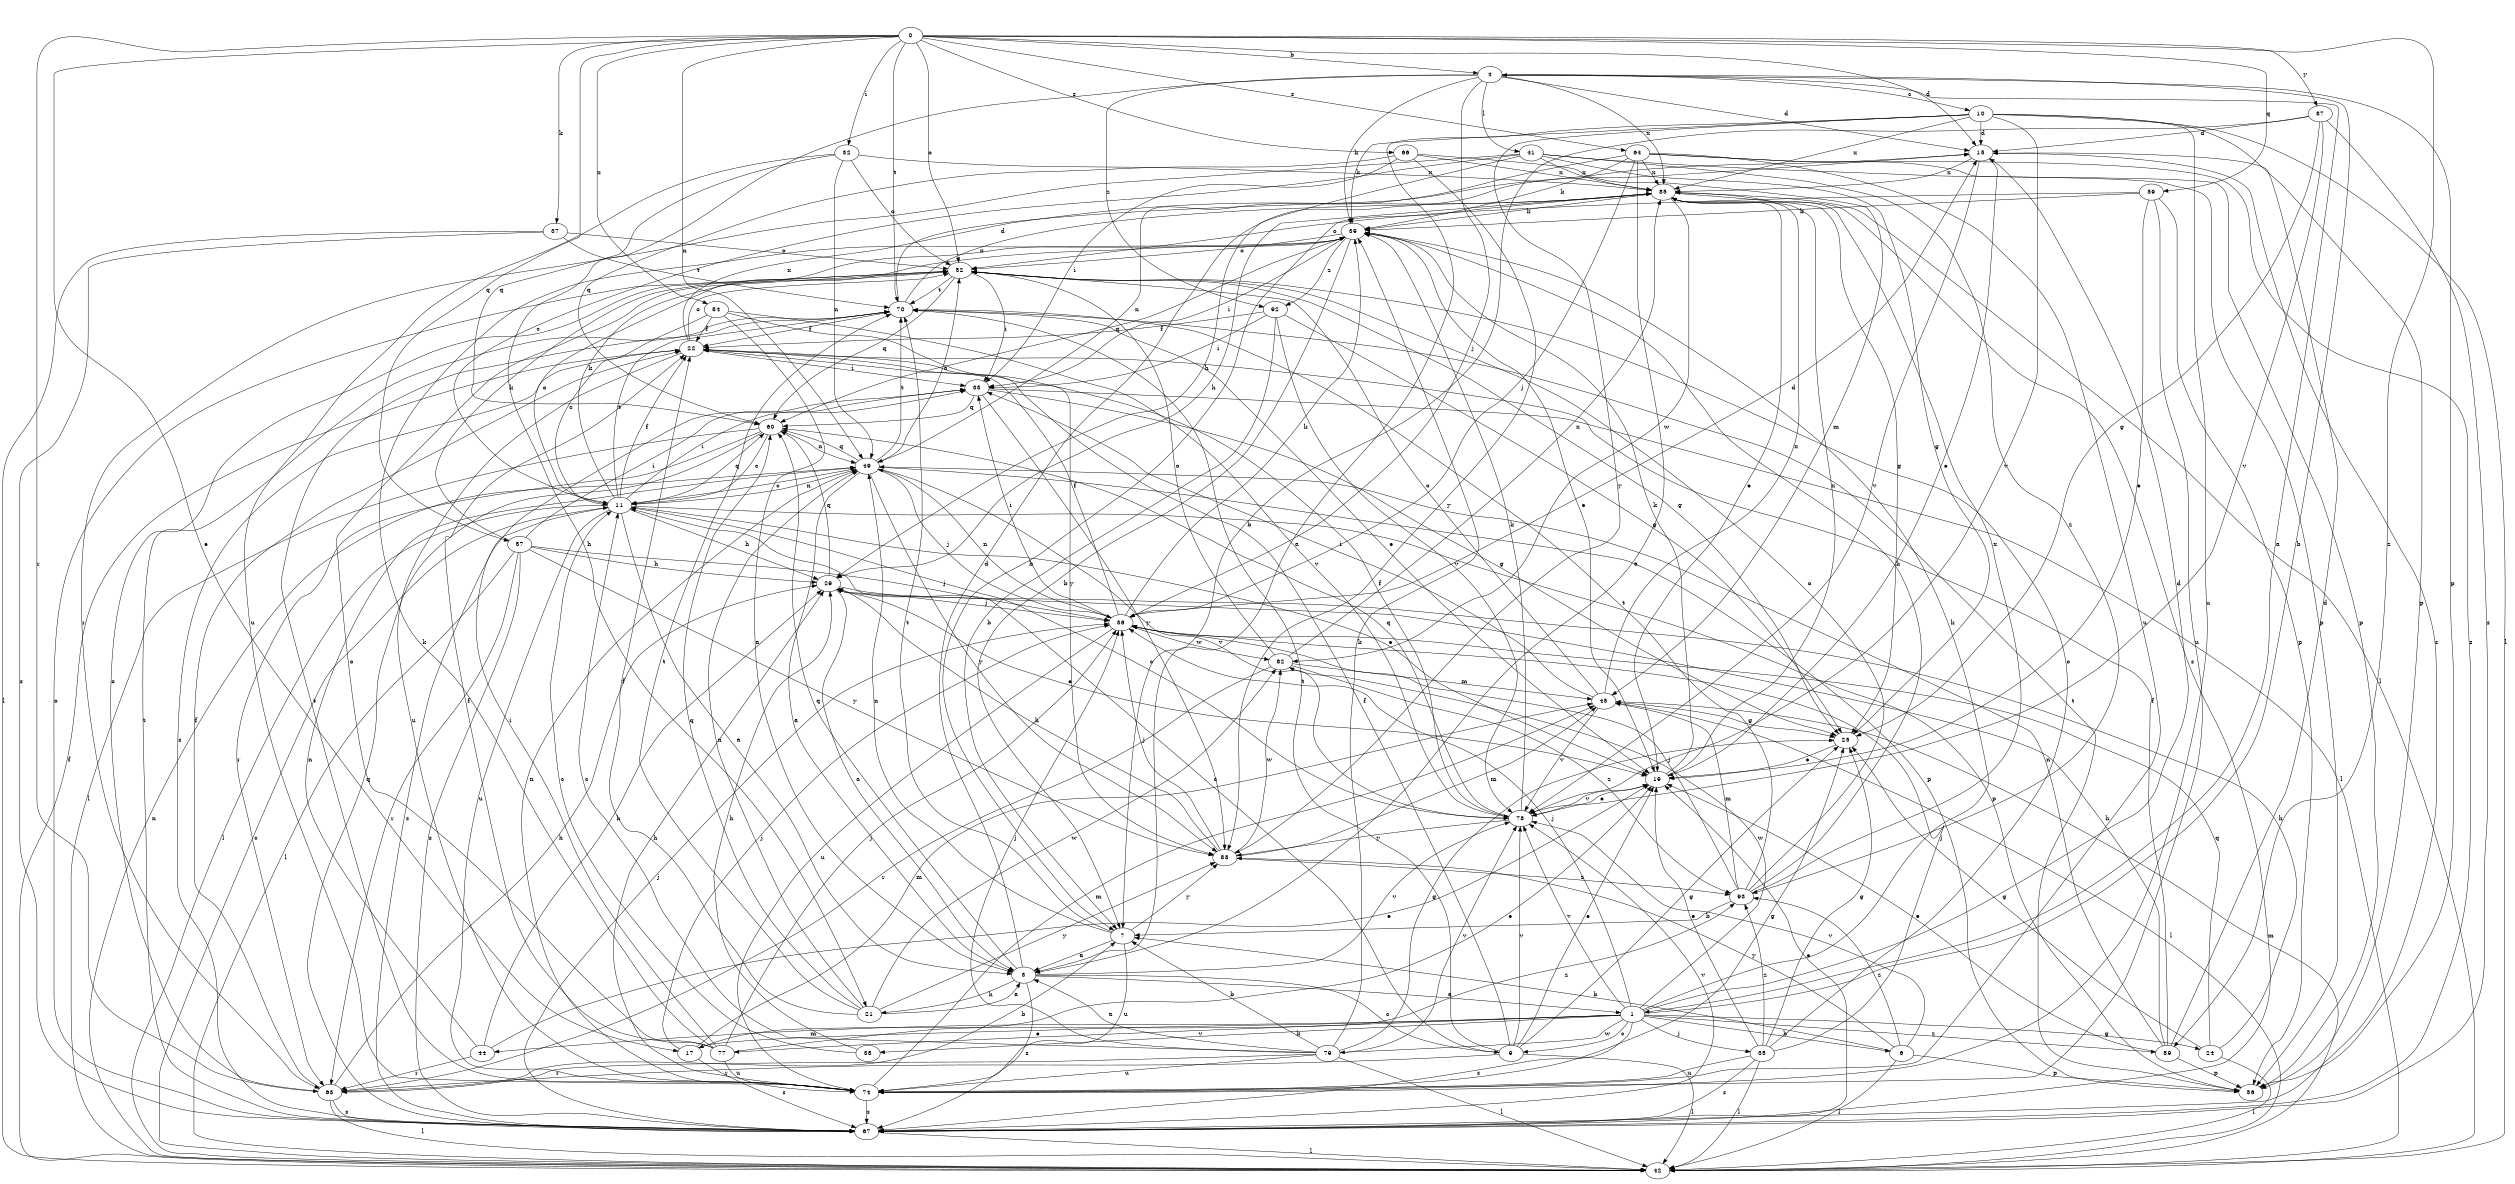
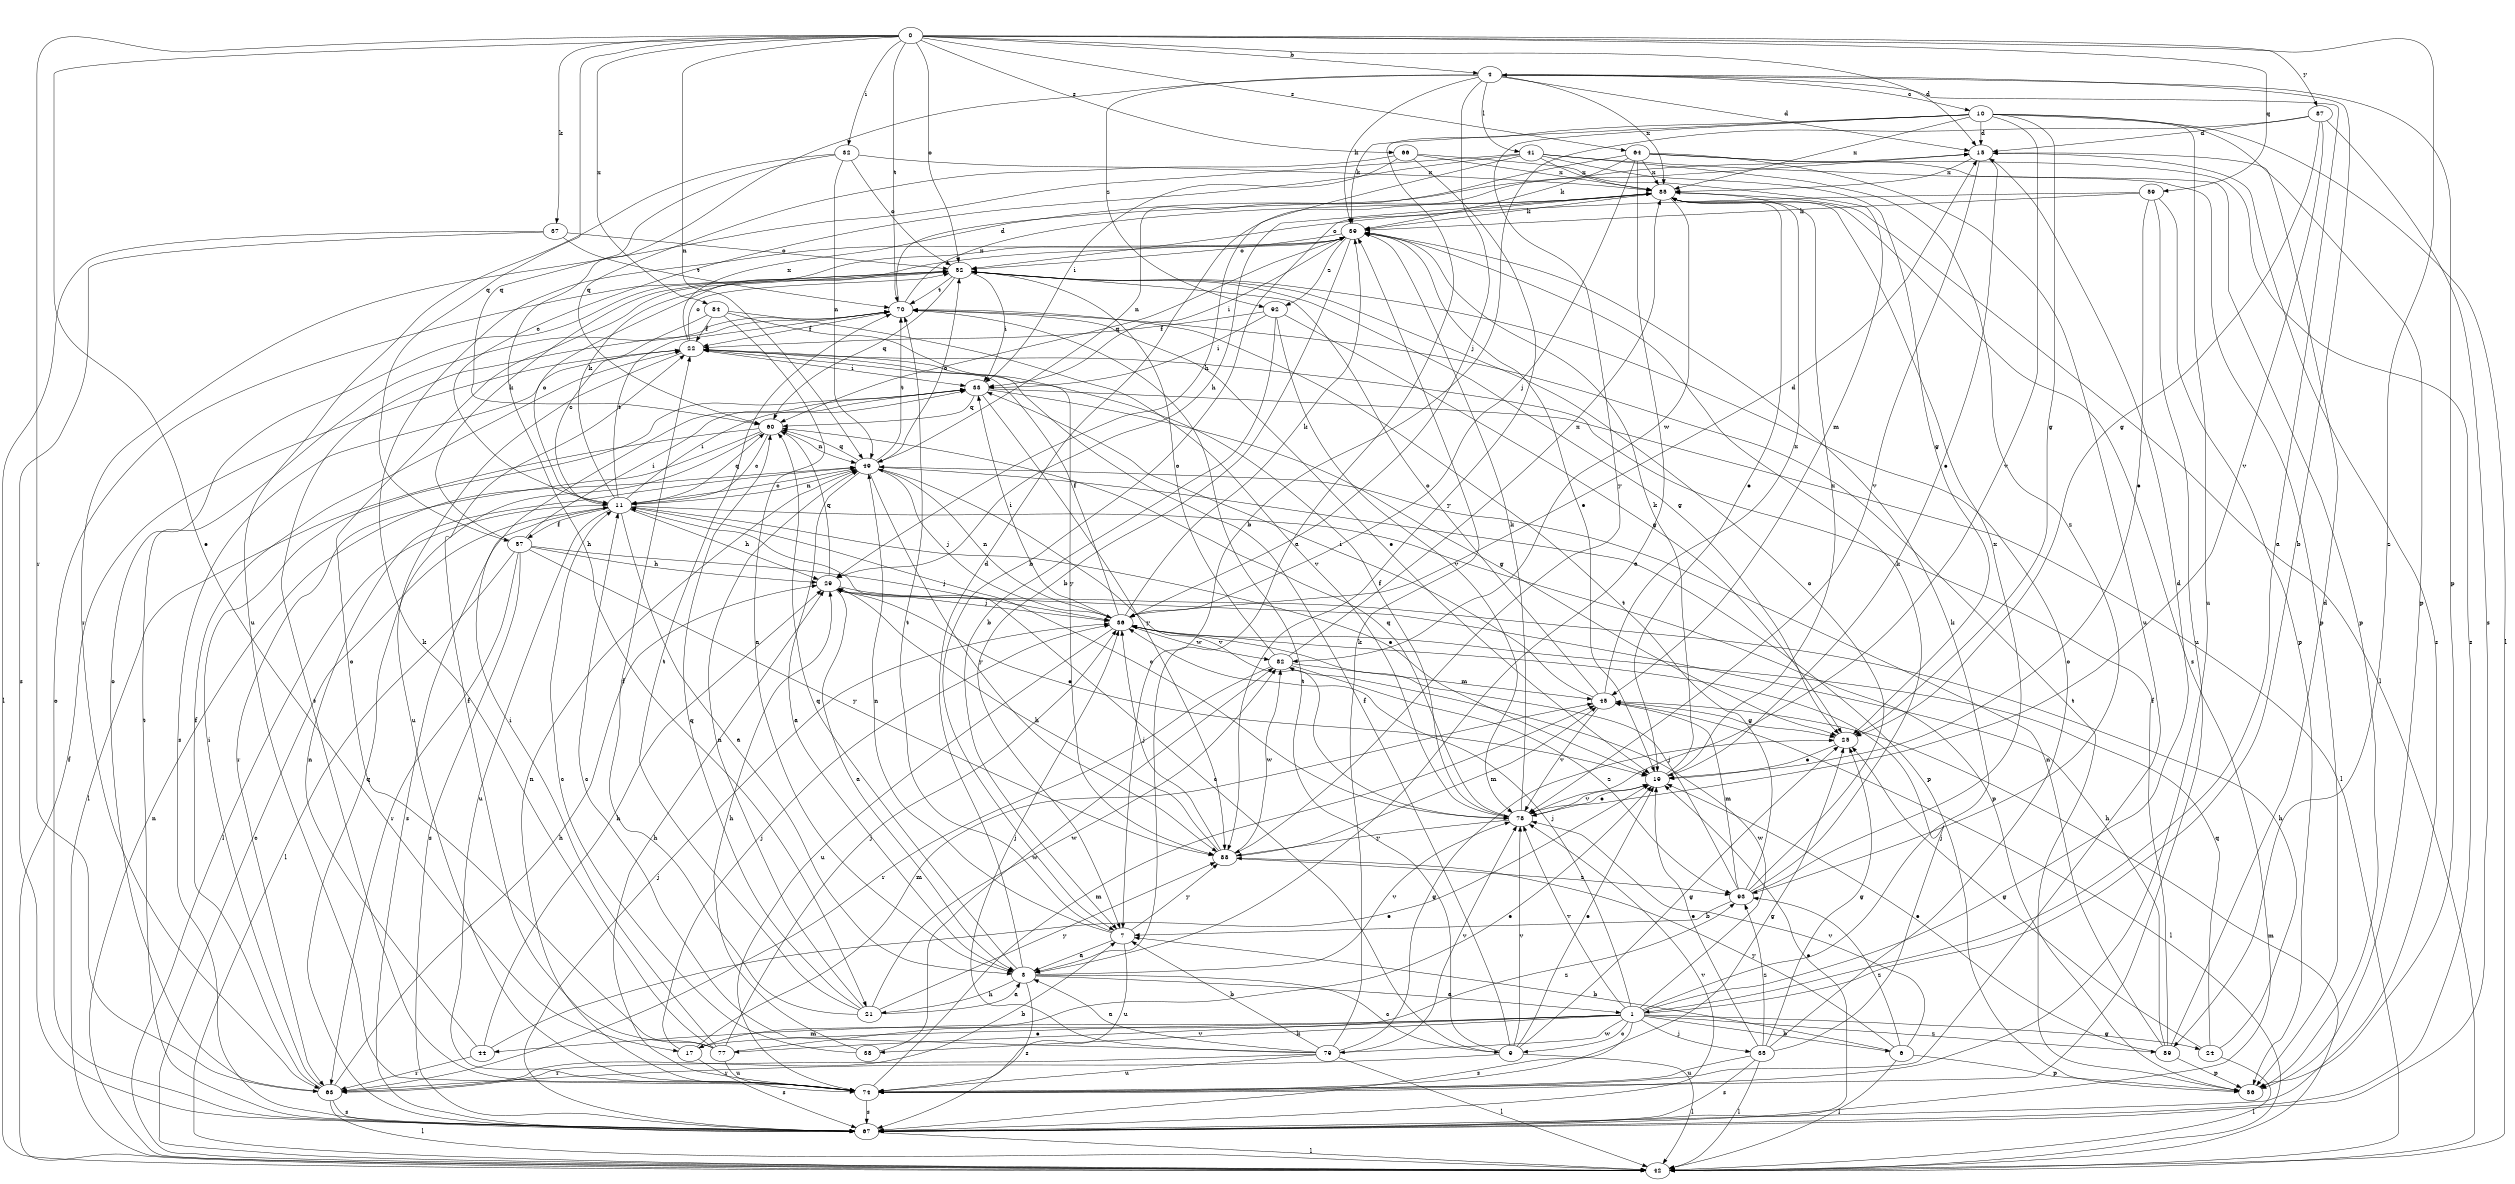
edge "85" -> "25": now "10" -> "25"
edge "11" -> "22": now "11" -> "57"
edge "63" -> "33": added, label "i"
edge "38" -> "82": added, label "w"
